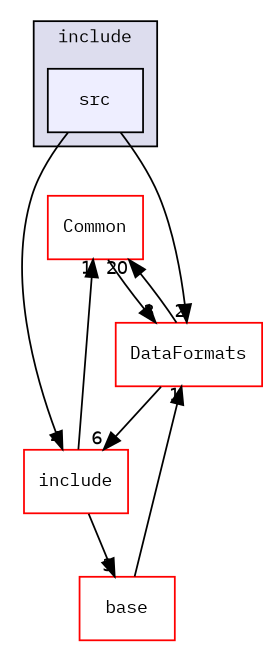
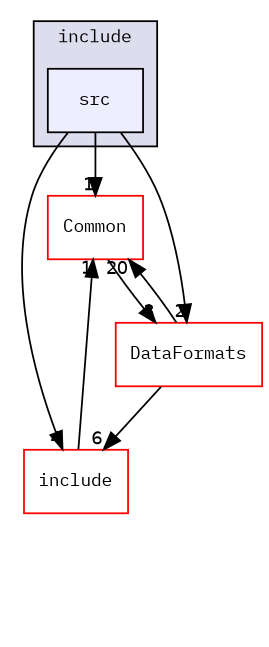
edge "src" -> "Common": added
node "base": removed
